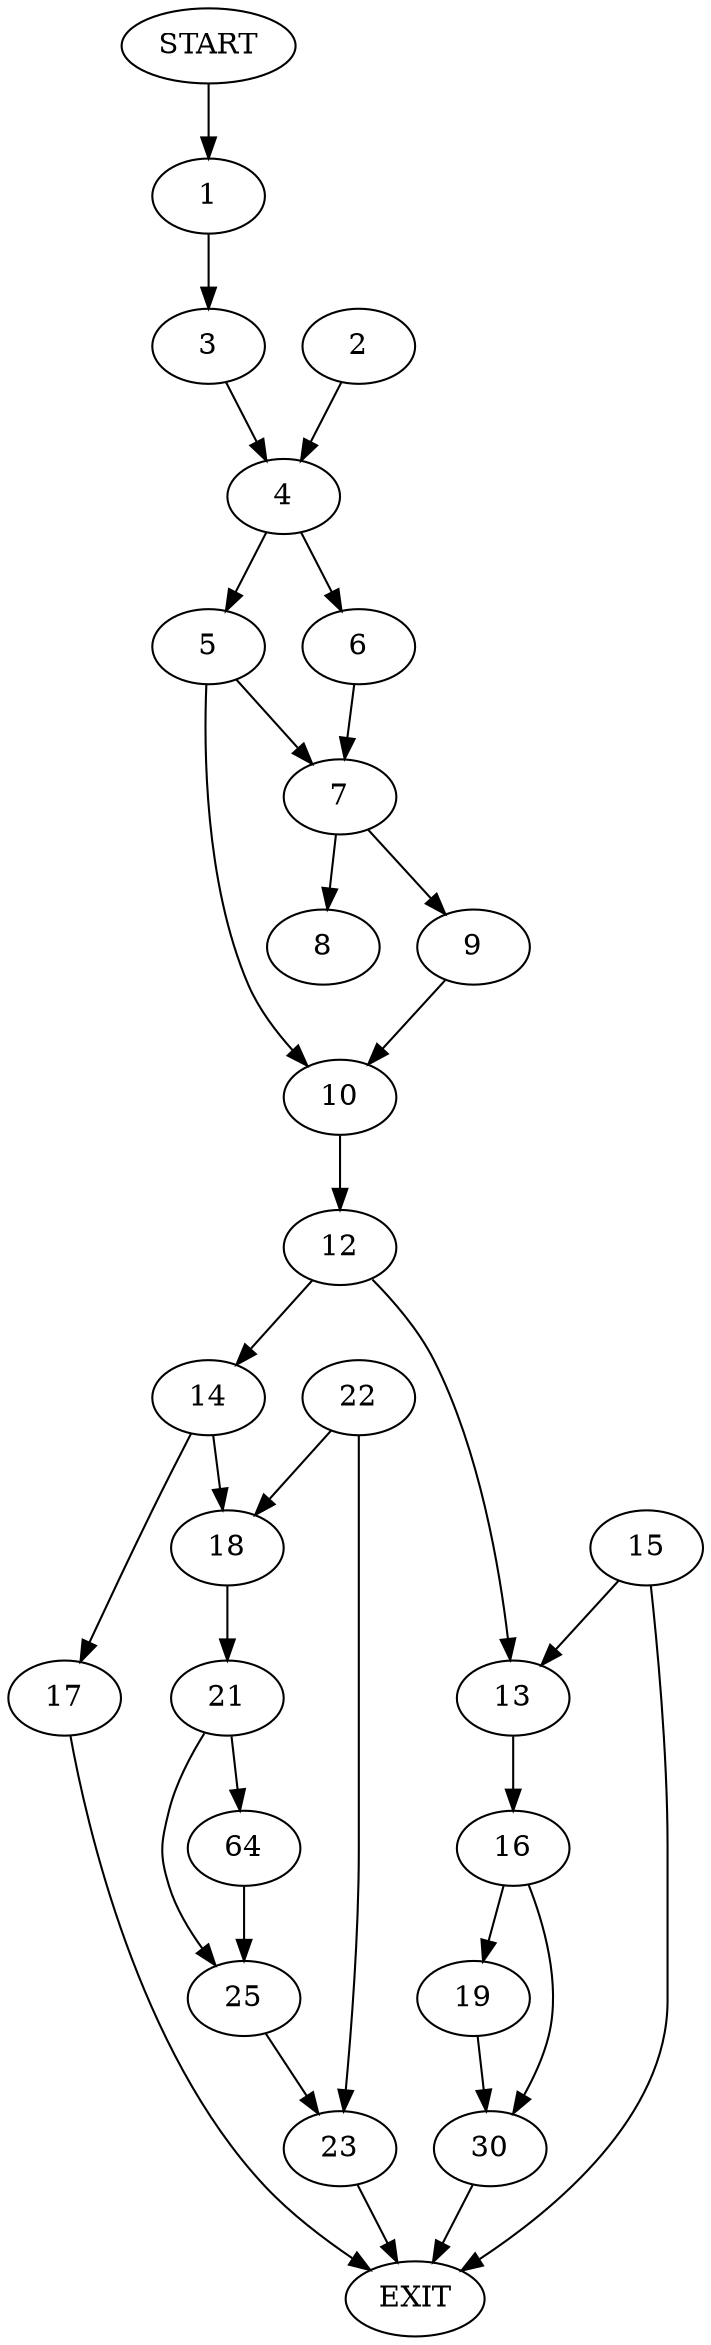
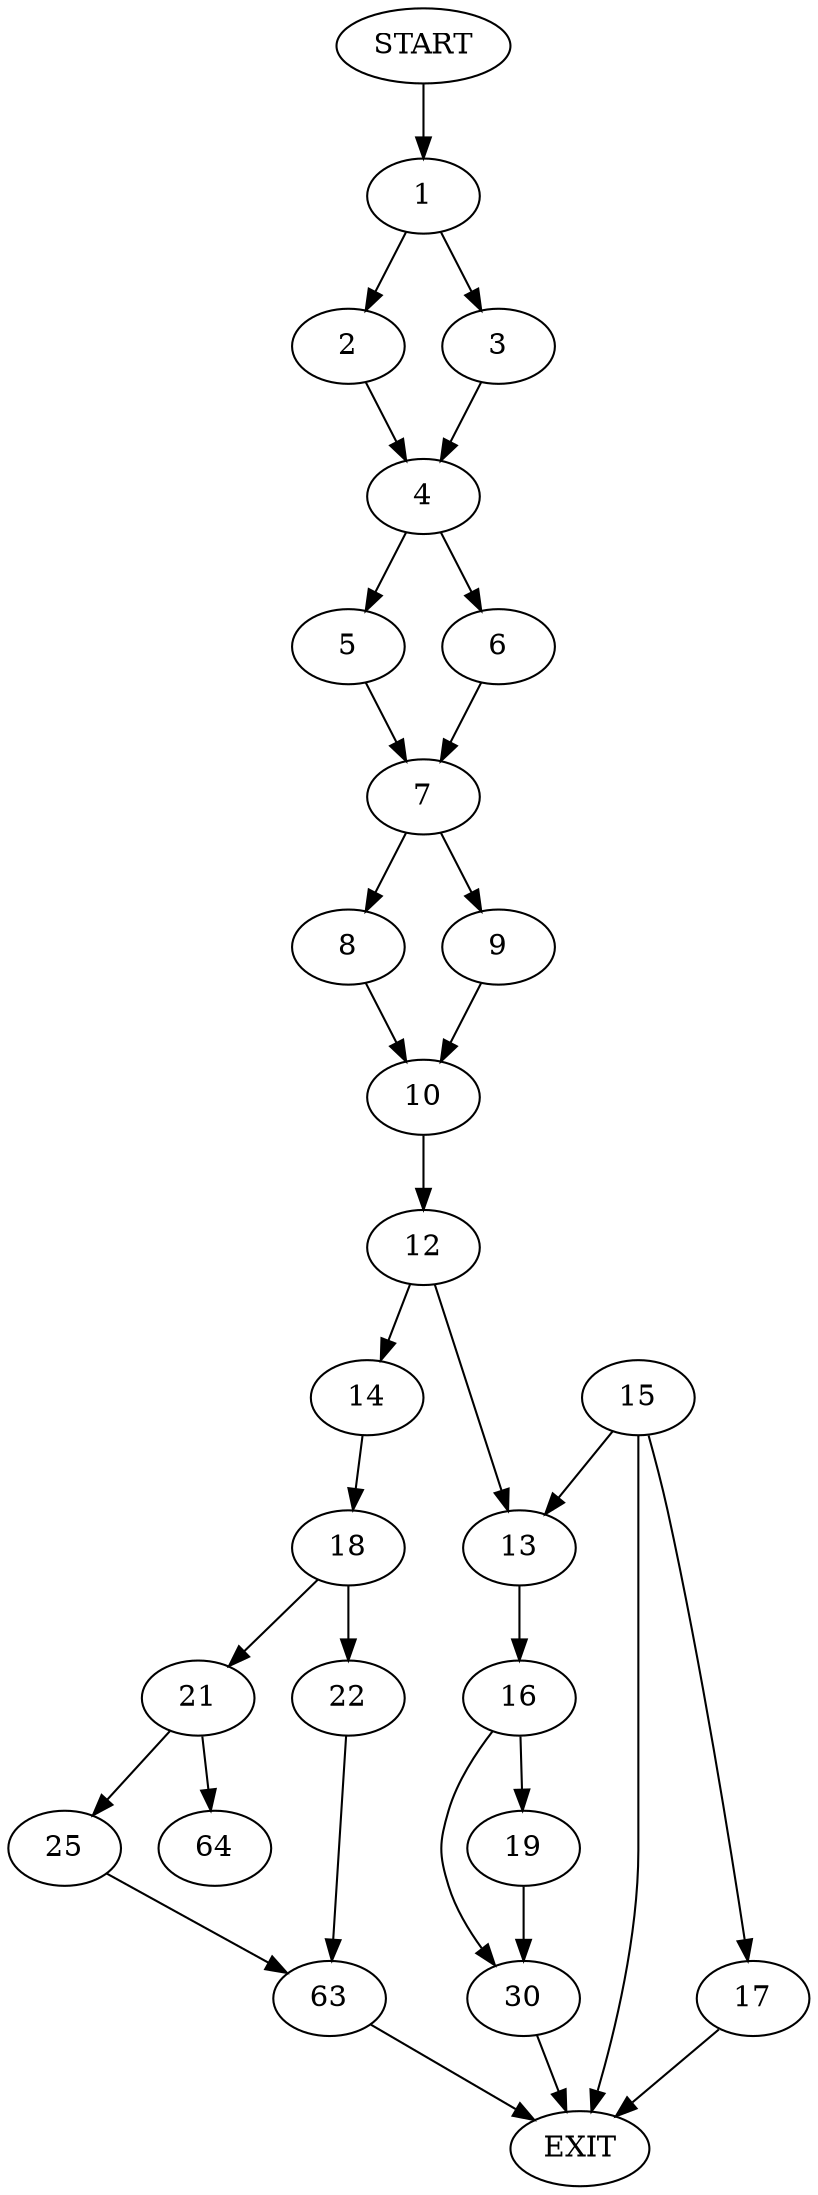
edge "1" -> "2": added
edge "5" -> "10": now "8" -> "10"
edge "22" -> "18": reversed
edge "14" -> "17": now "15" -> "17"
edge "64" -> "25": removed
node "23": label "23" -> "63"
